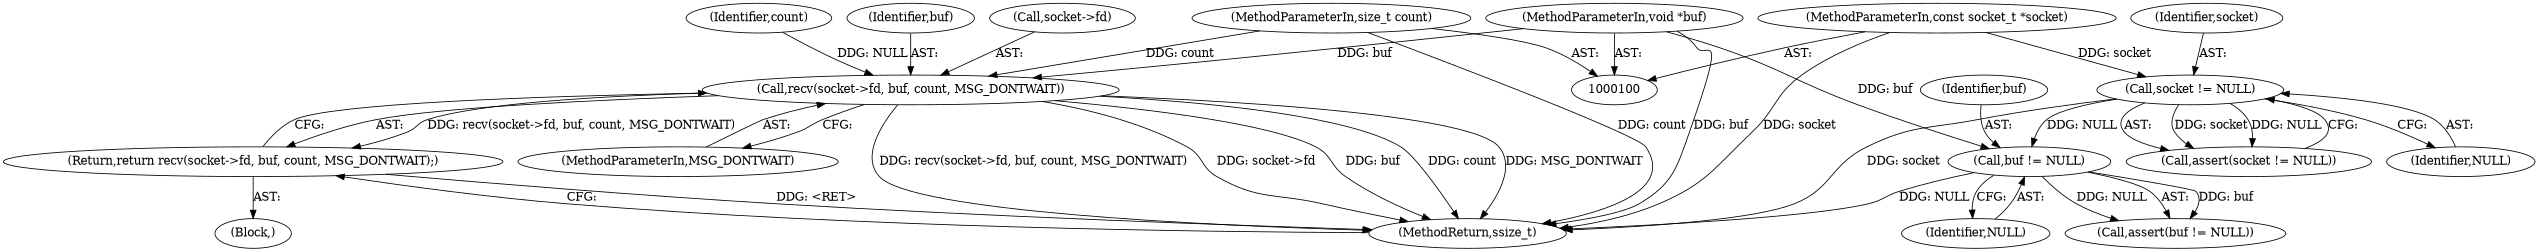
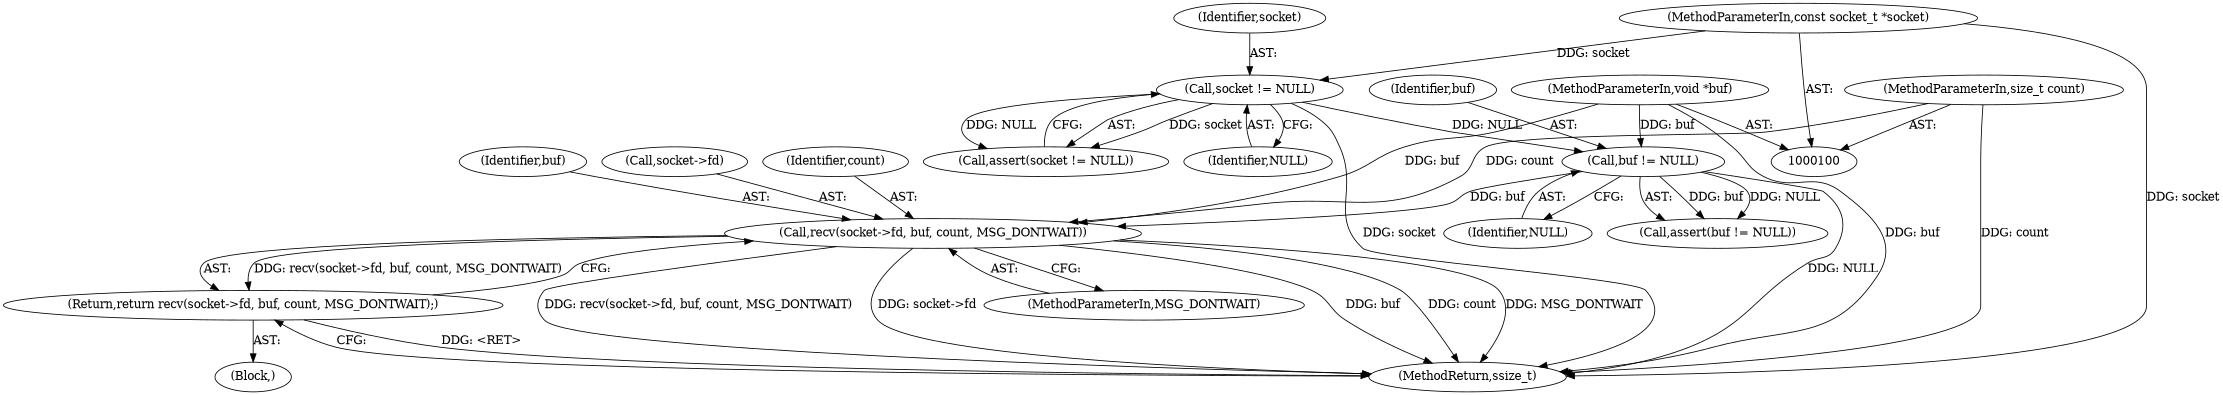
edge "(Identifier,count)" -> "(Call,recv(socket->fd, buf, count, MSG_DONTWAIT))": label "DDG: NULL" -> "AST: "
edge "(Call,buf != NULL)" -> "(Call,recv(socket->fd, buf, count, MSG_DONTWAIT))": added, label "DDG: buf"
